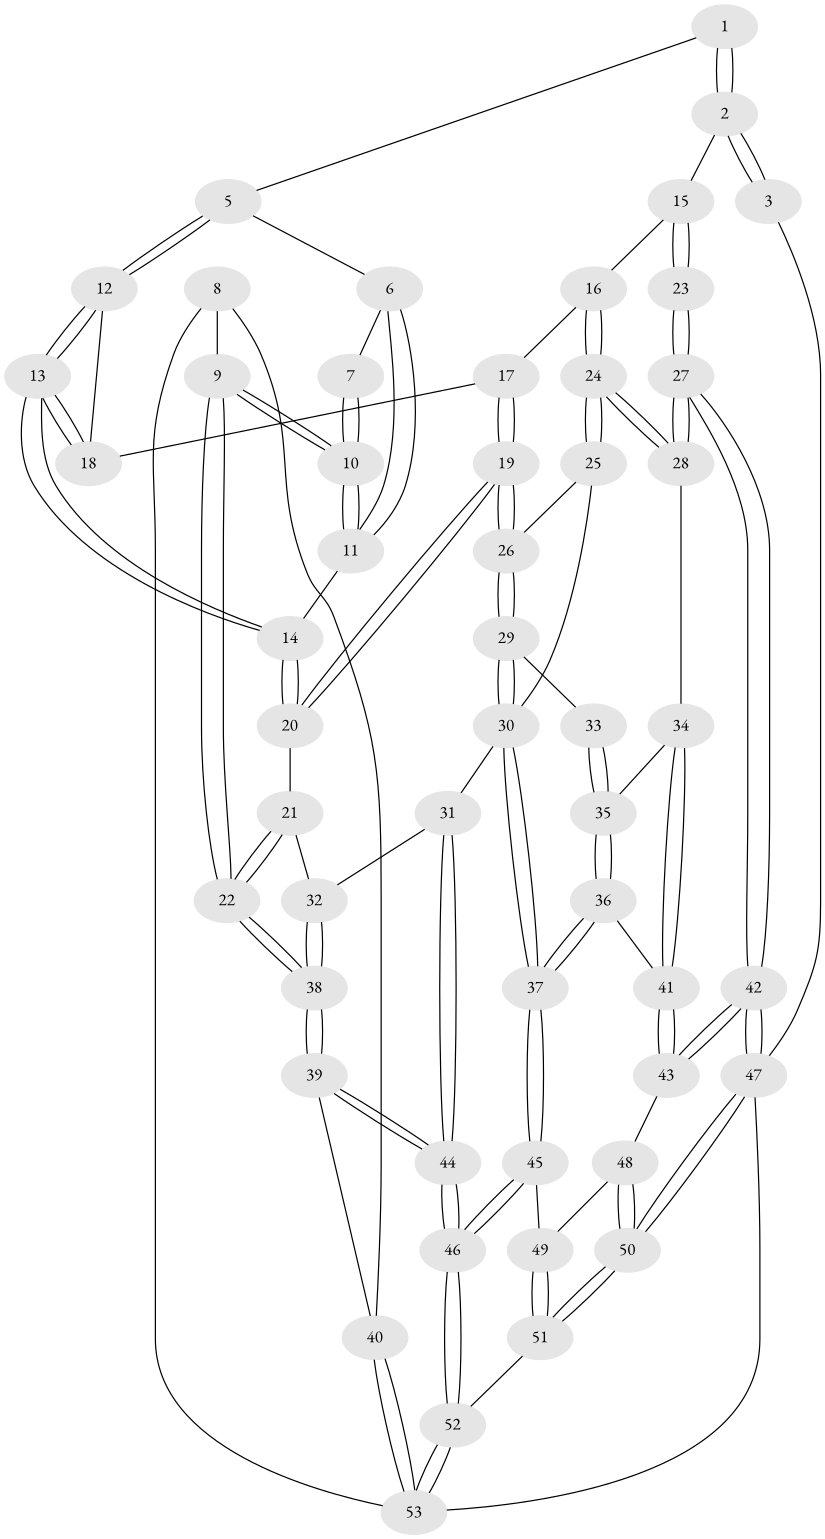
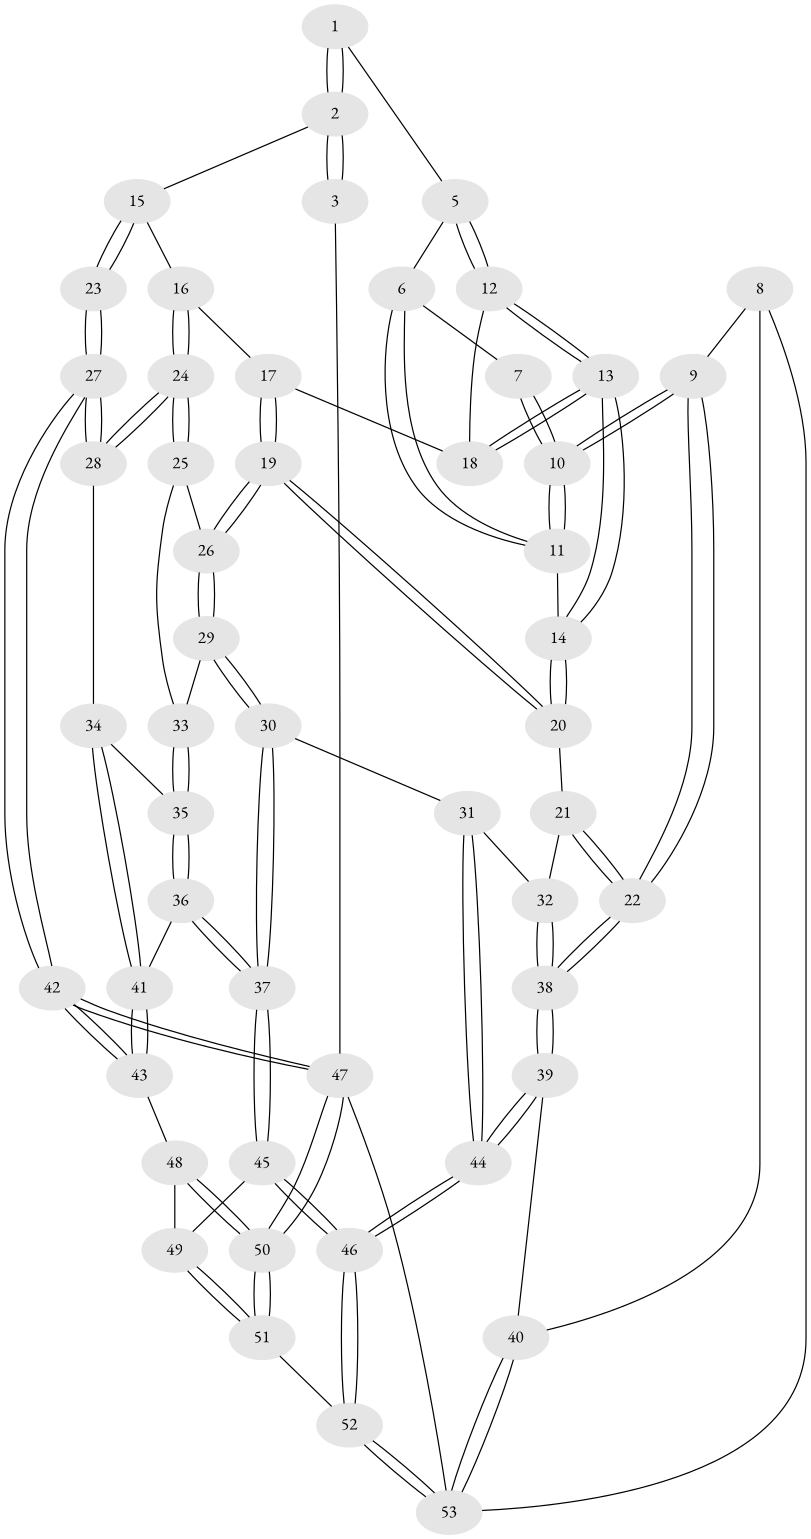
edge "25" -- "30": now "25" -- "33"
